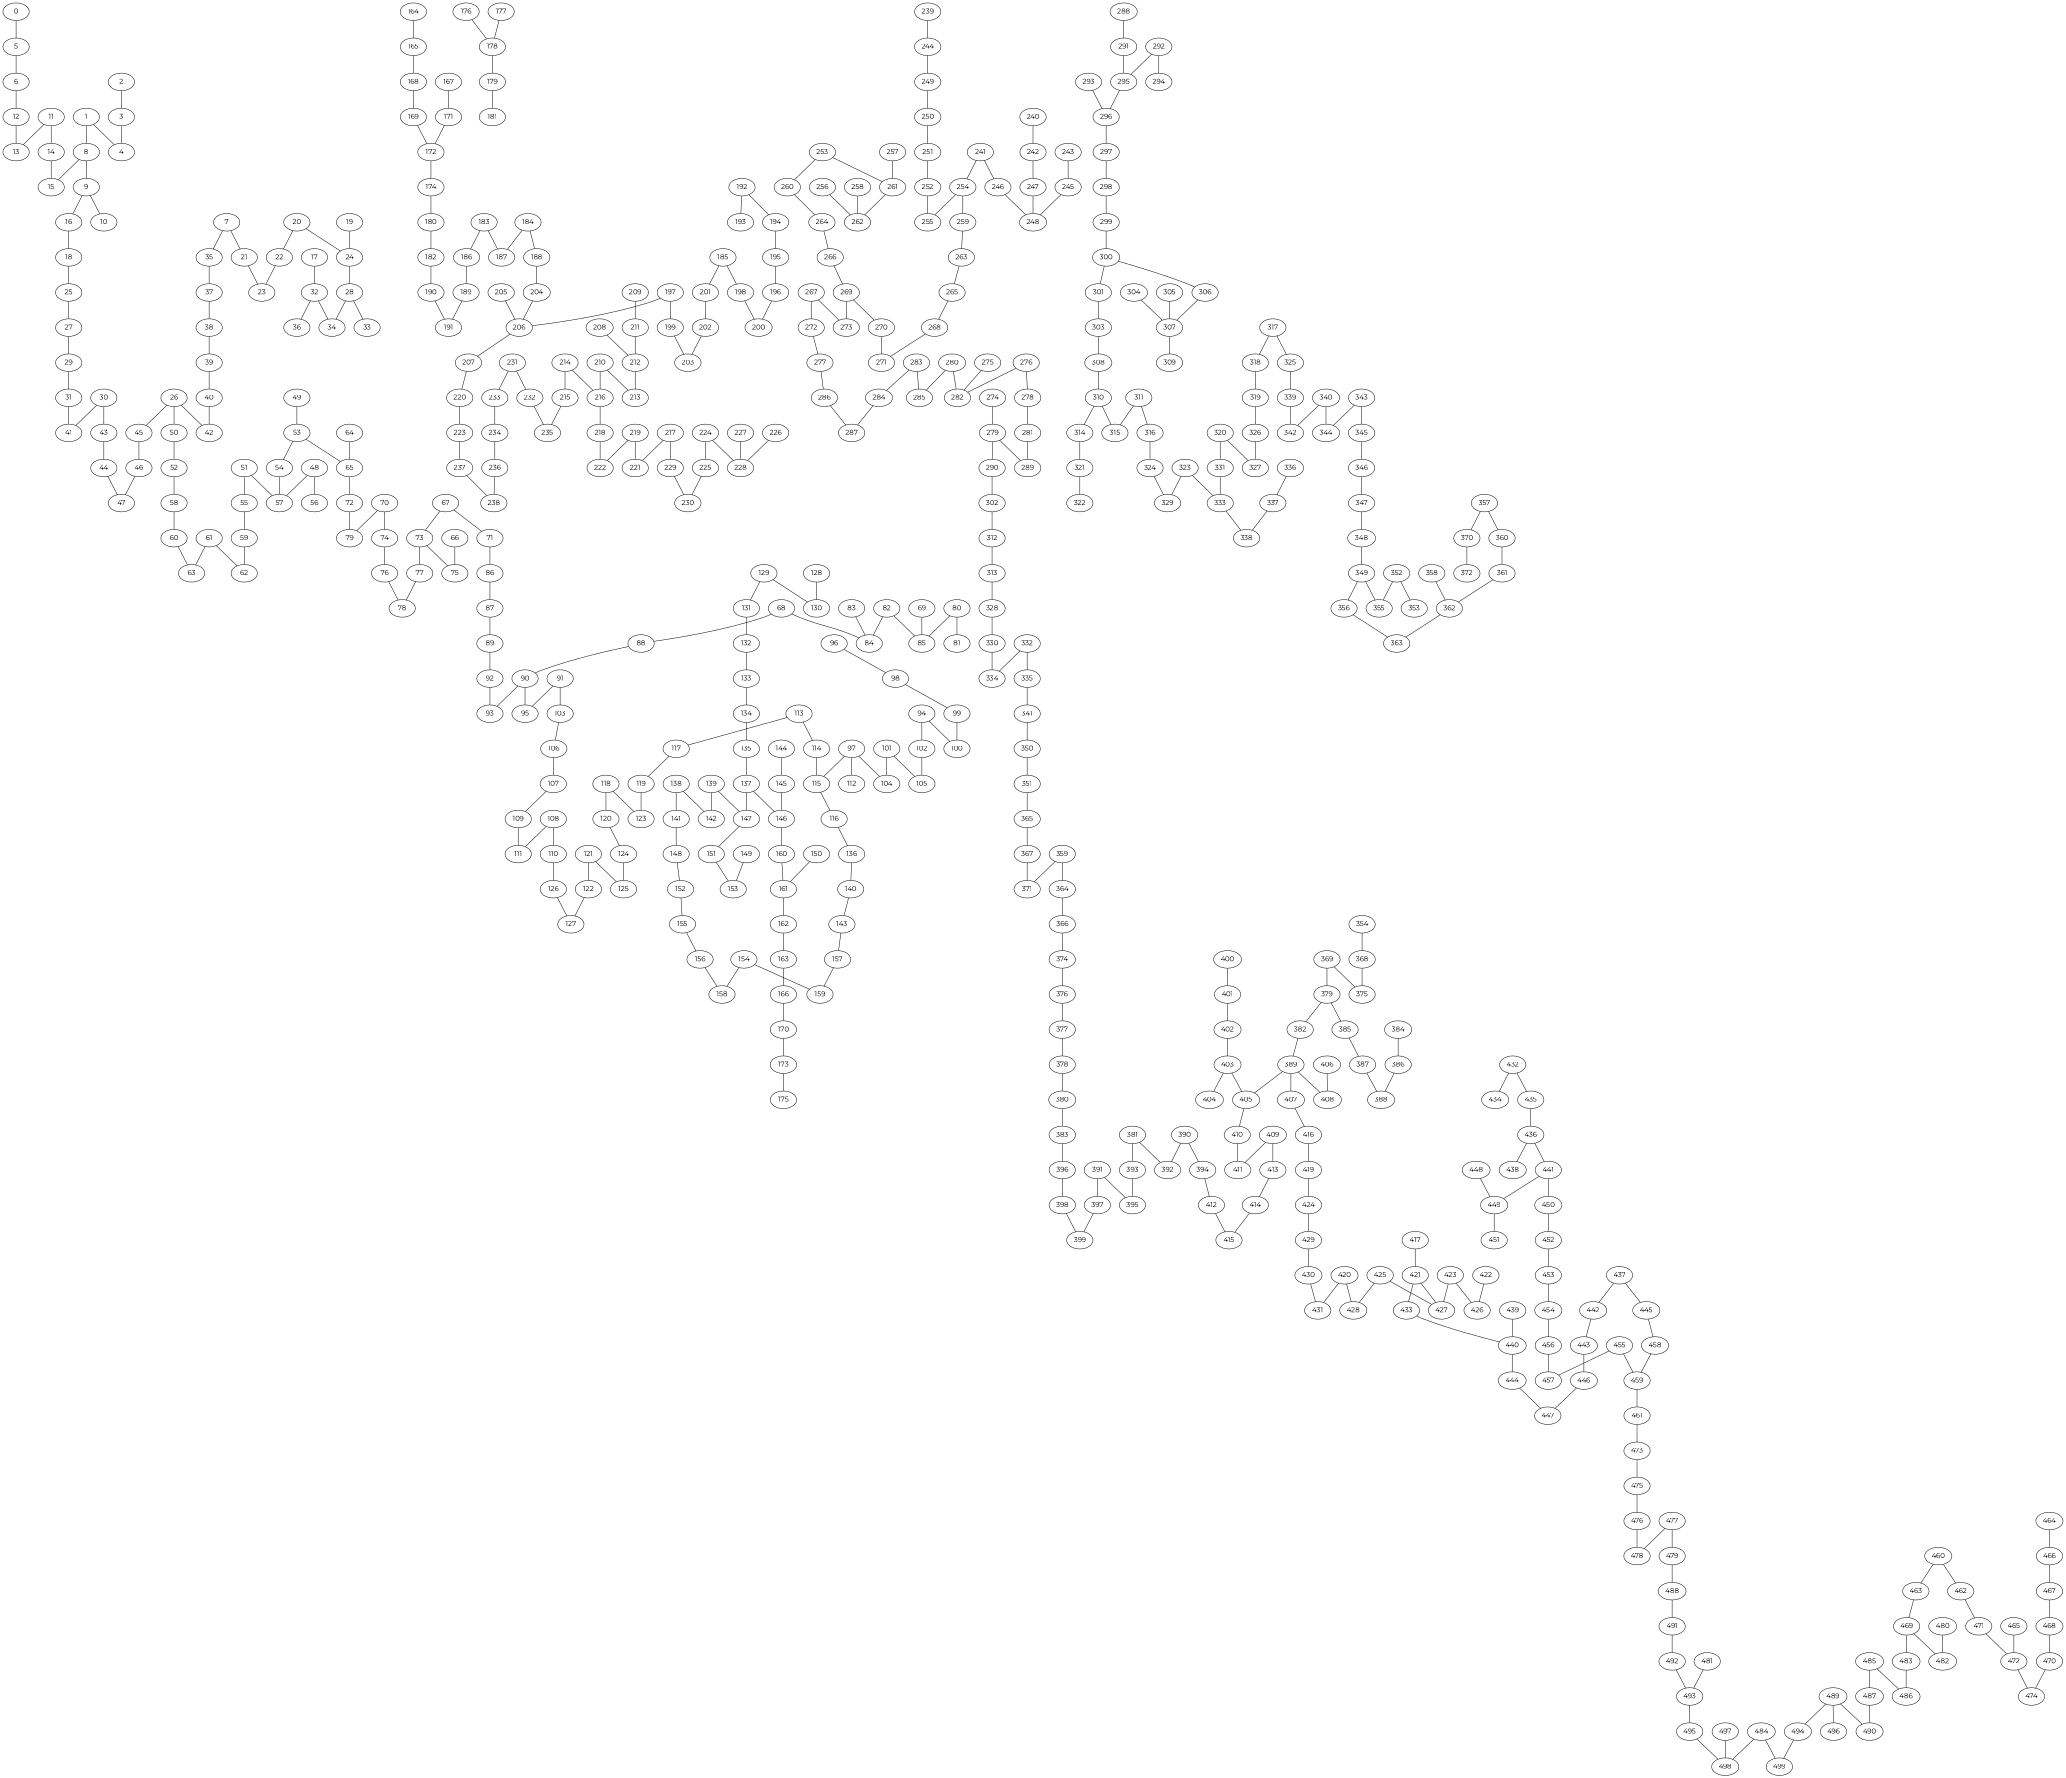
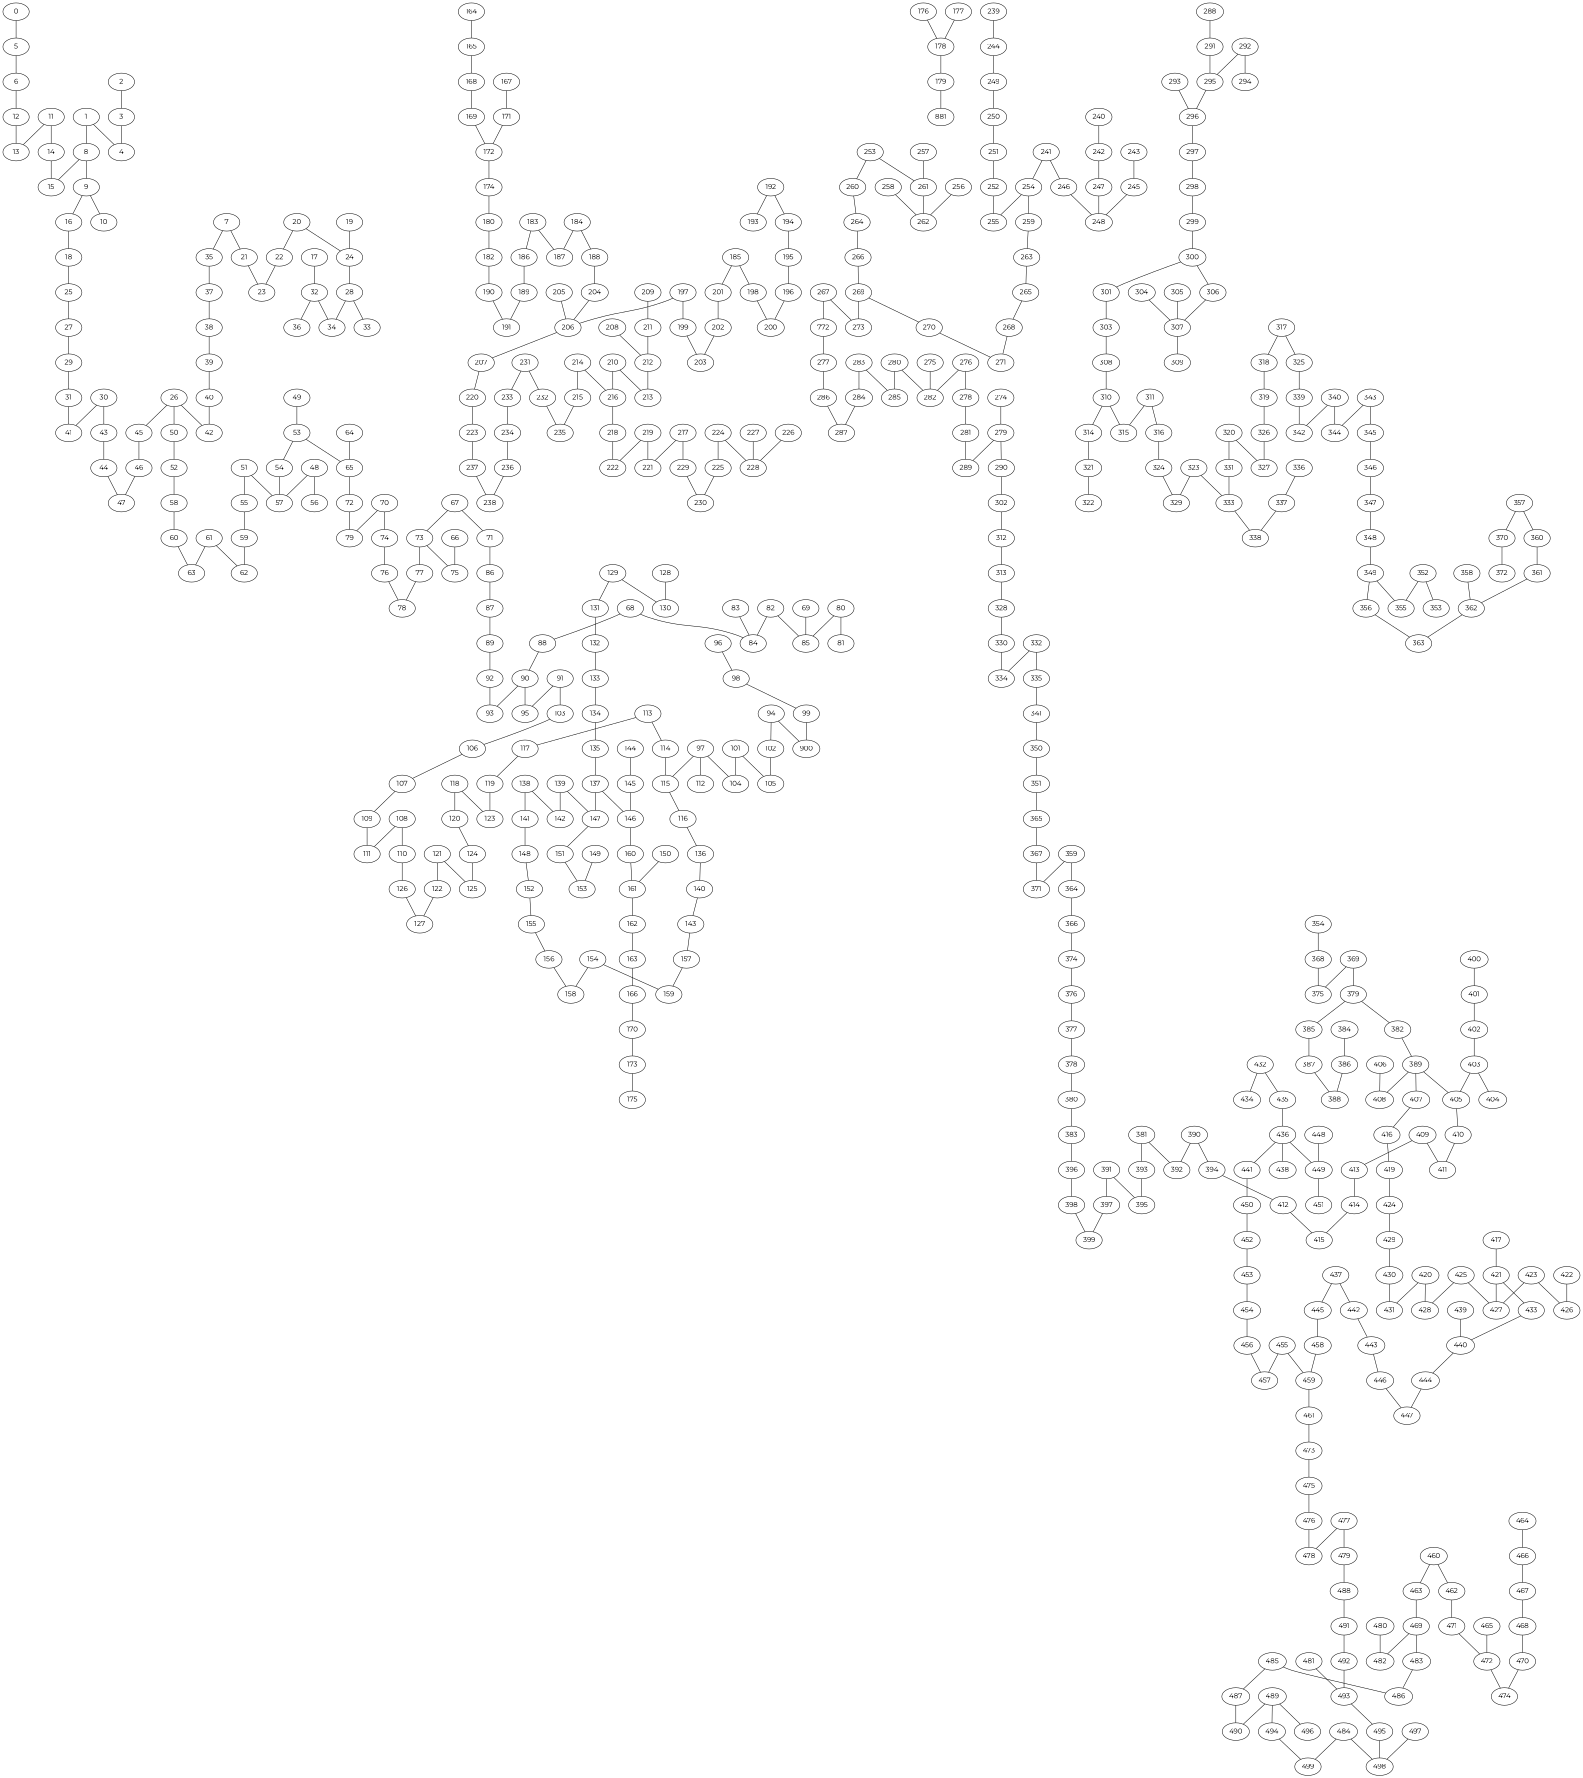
node "181": label "181" -> "881"
node "272": label "272" -> "772"
node "100": label "100" -> "900"
edge "441" -- "449": now "436" -- "449"
